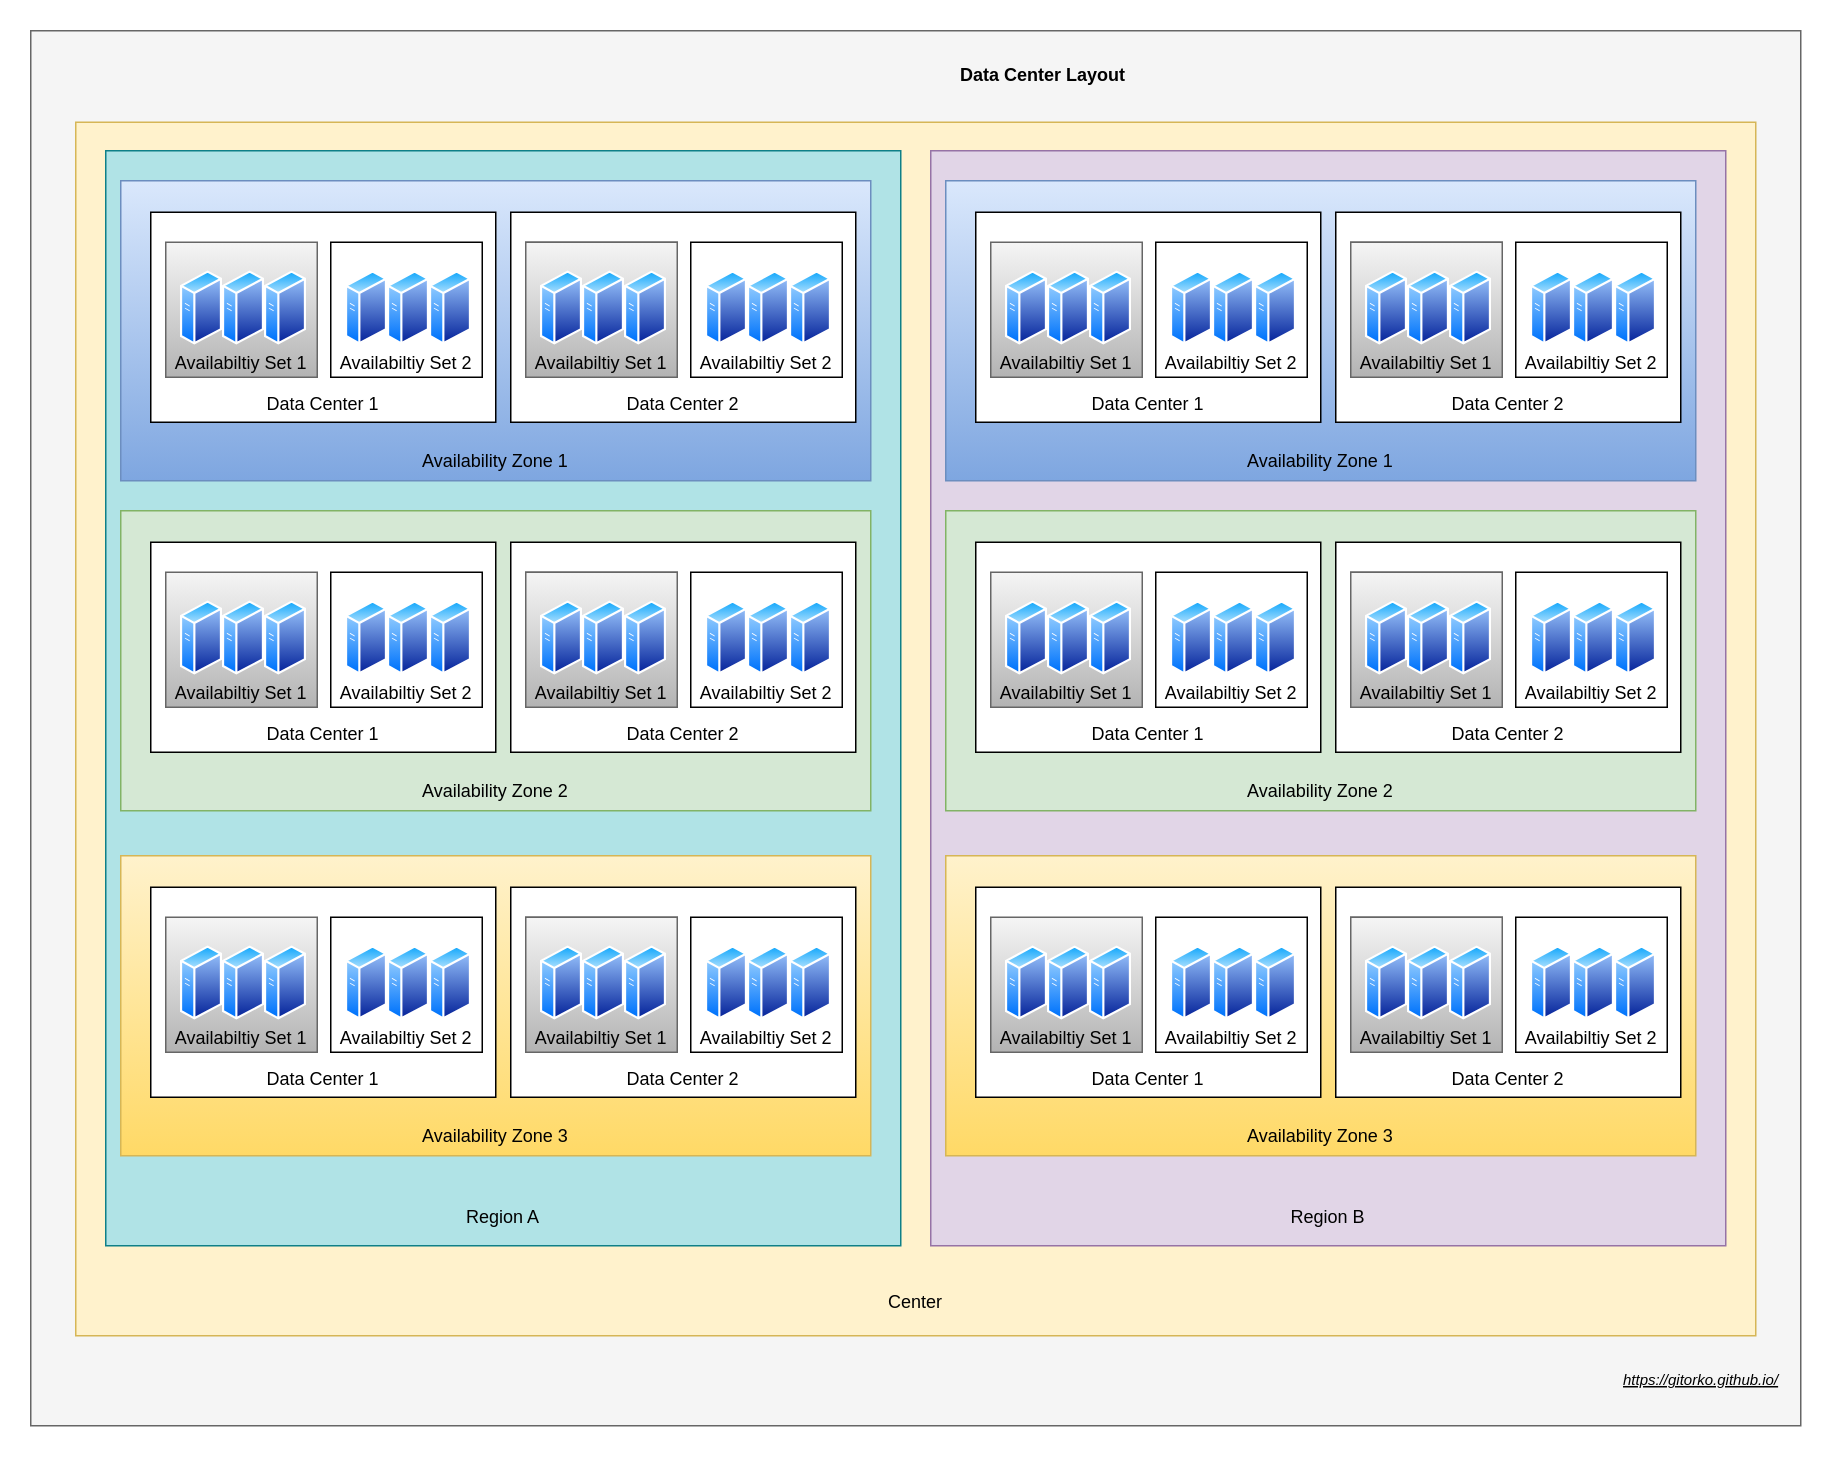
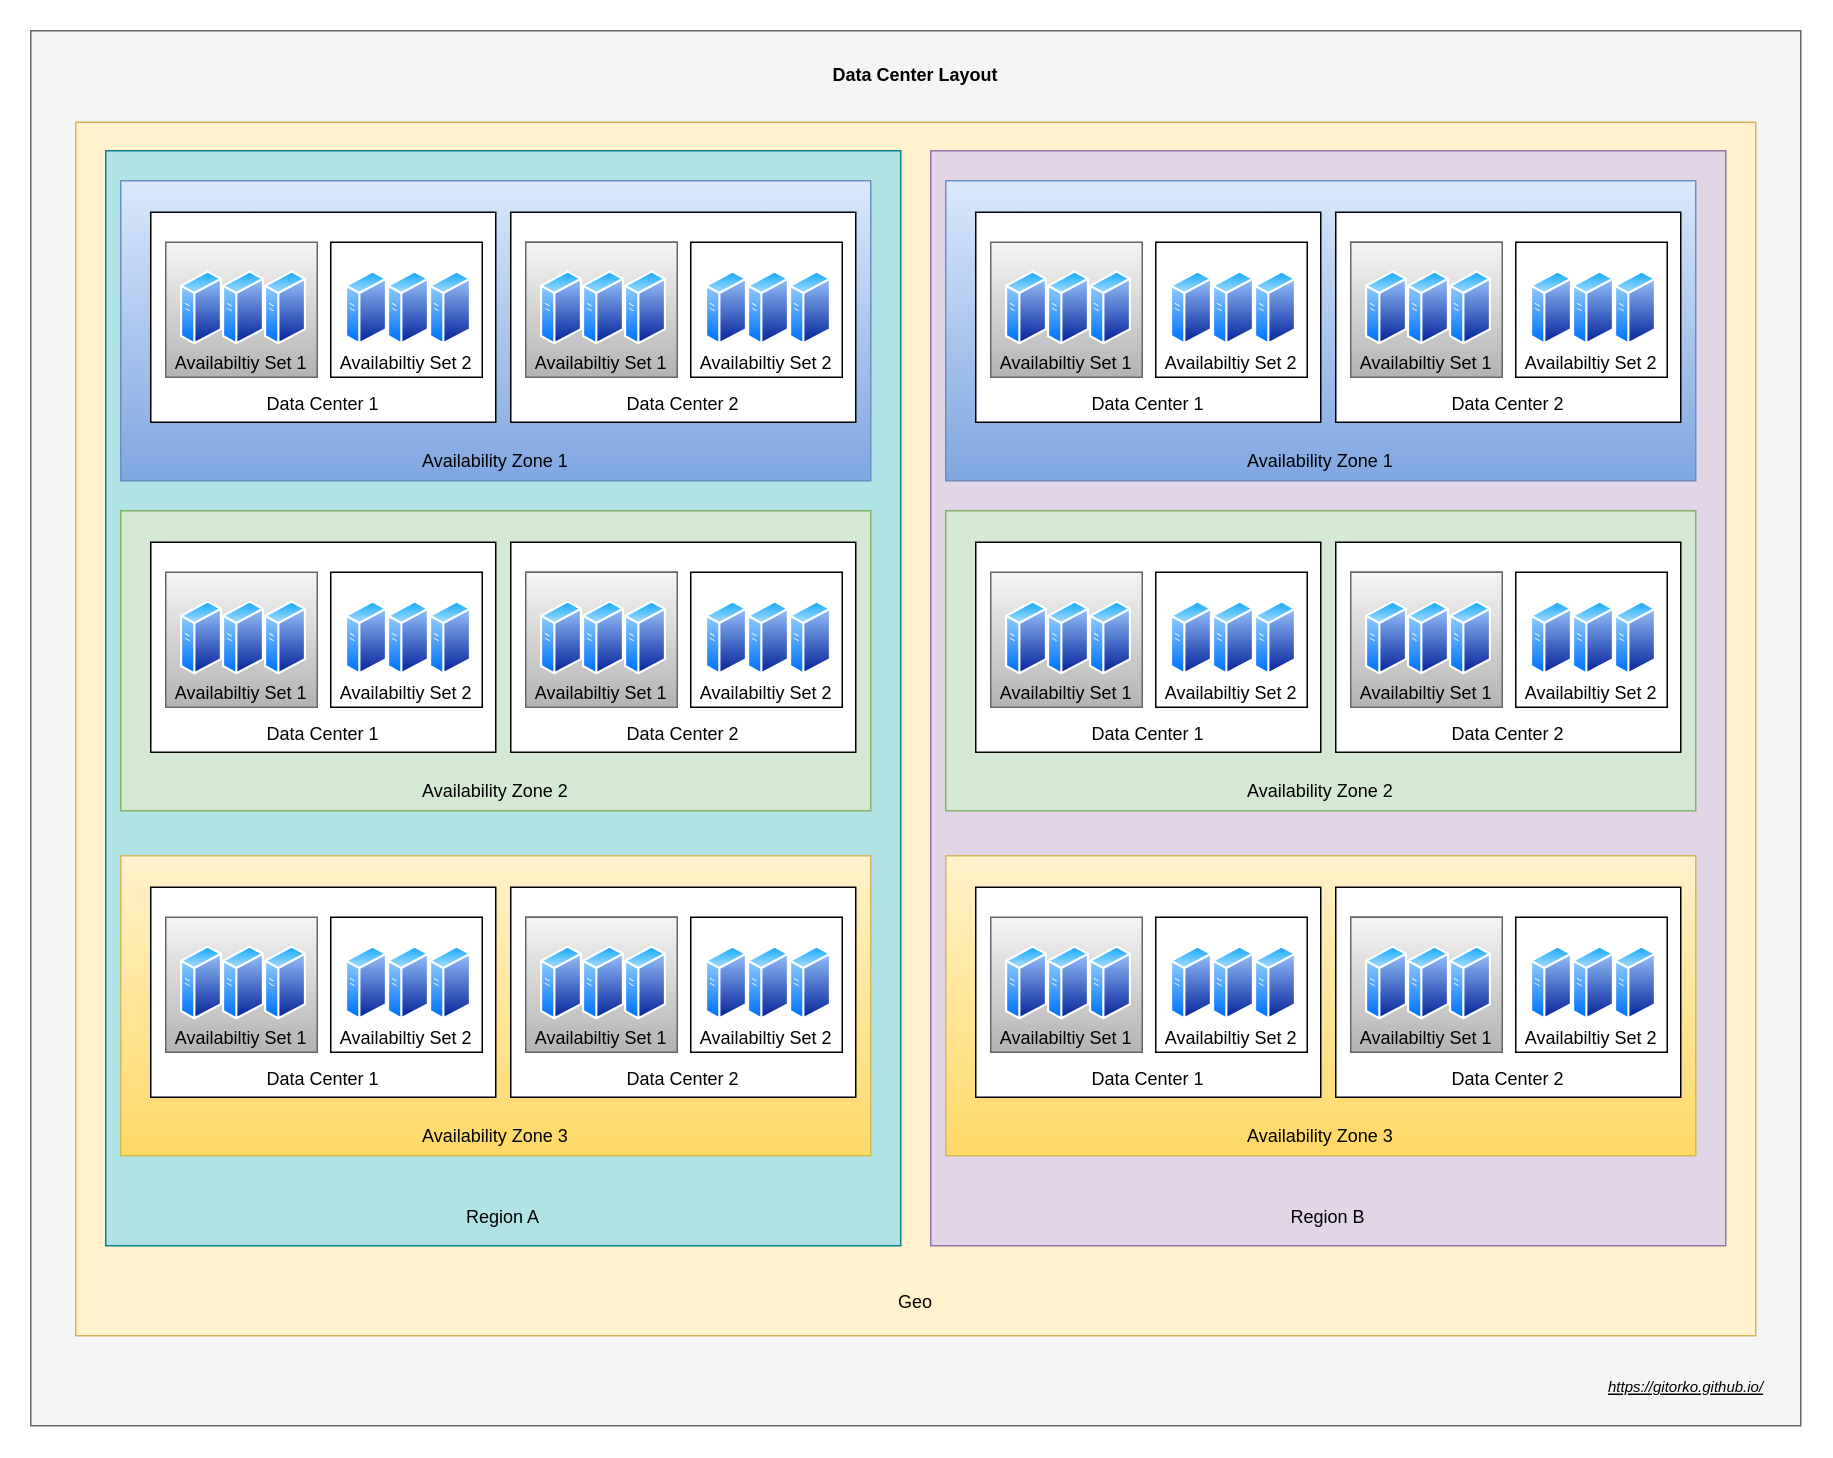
node "Data Center Layout": moved (1043, 76) -> (916, 76)
node "Center": label "Center" -> "Geo"
node "https://gitorko.github.io/": moved (1703, 1381) -> (1688, 1388)
